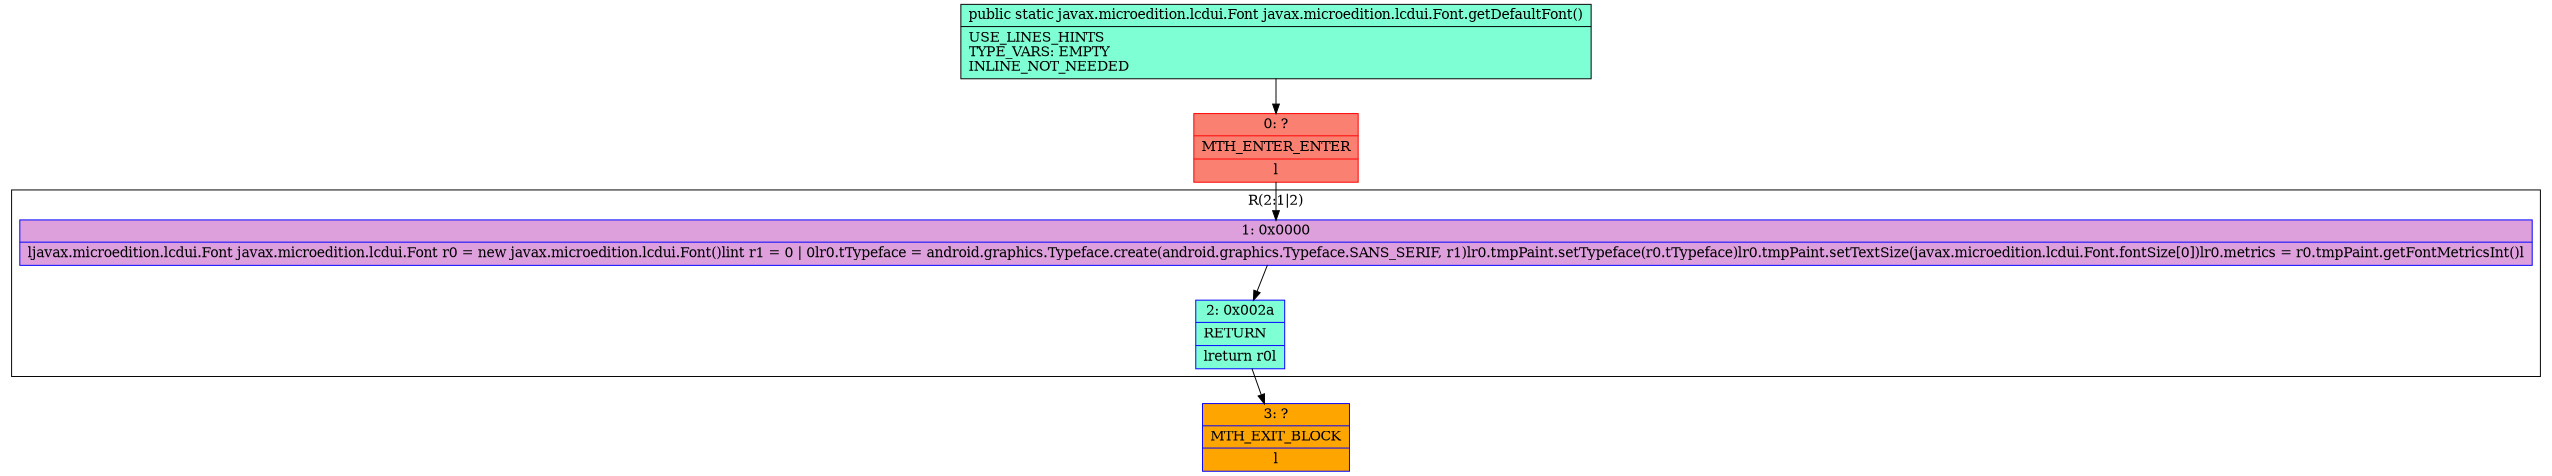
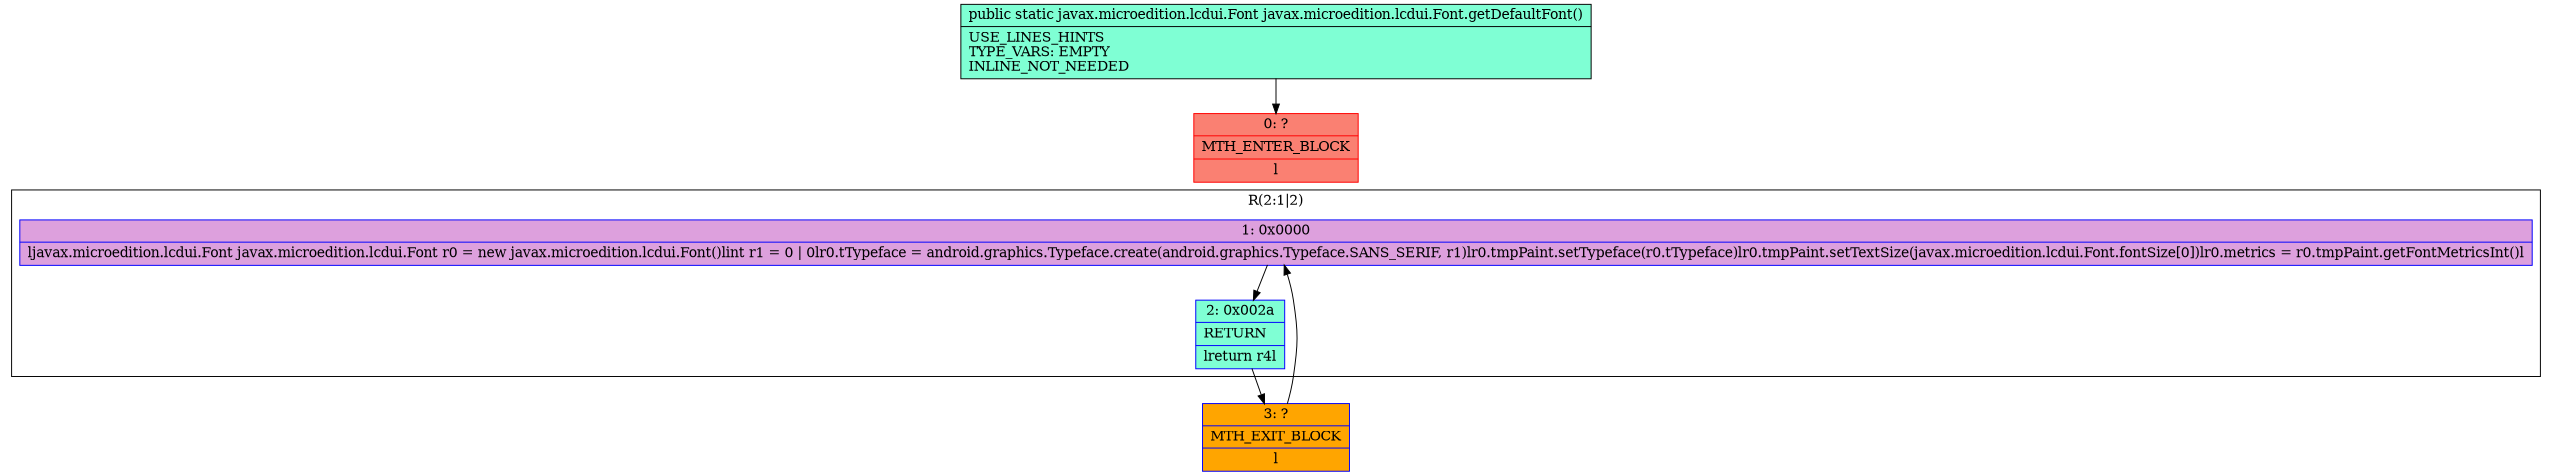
node "0: ?": text "MTH_ENTER_ENTER" -> "MTH_ENTER_BLOCK"
edge "0: ?" -> "1: 0x0000": now "3: ?" -> "1: 0x0000"
node "2: 0x002a": text "lreturn r0l" -> "lreturn r4l"
